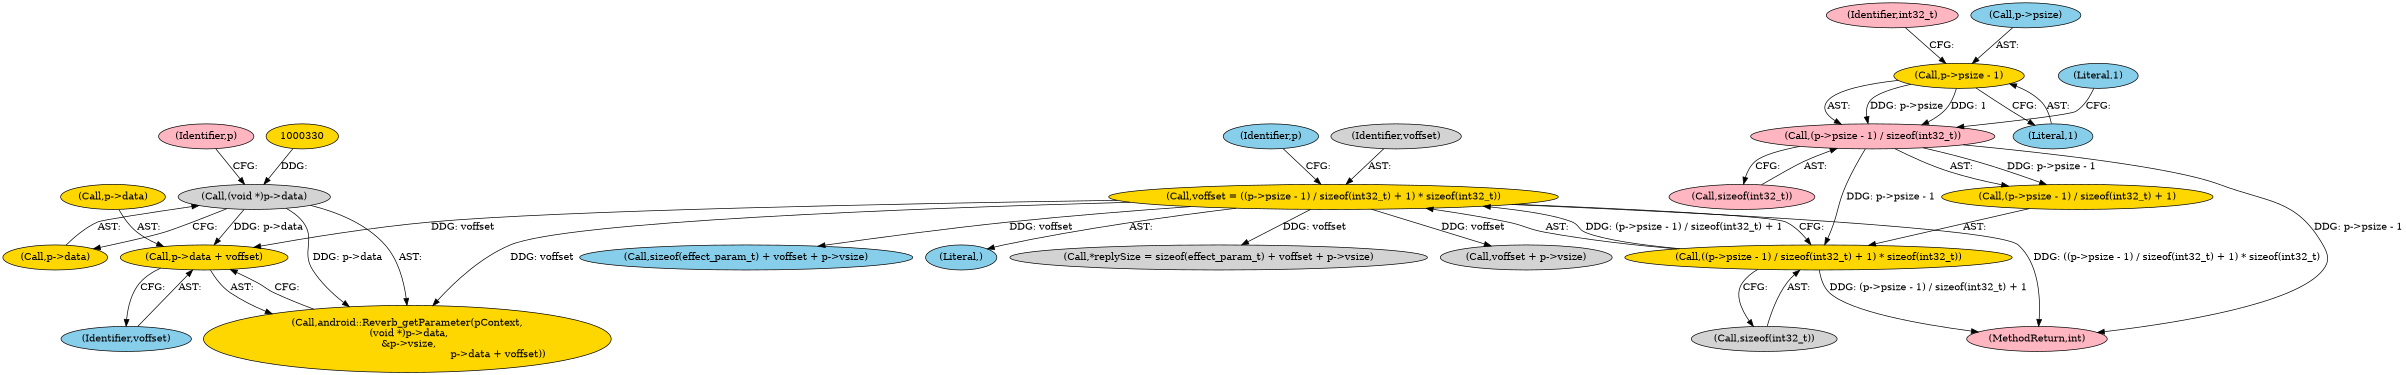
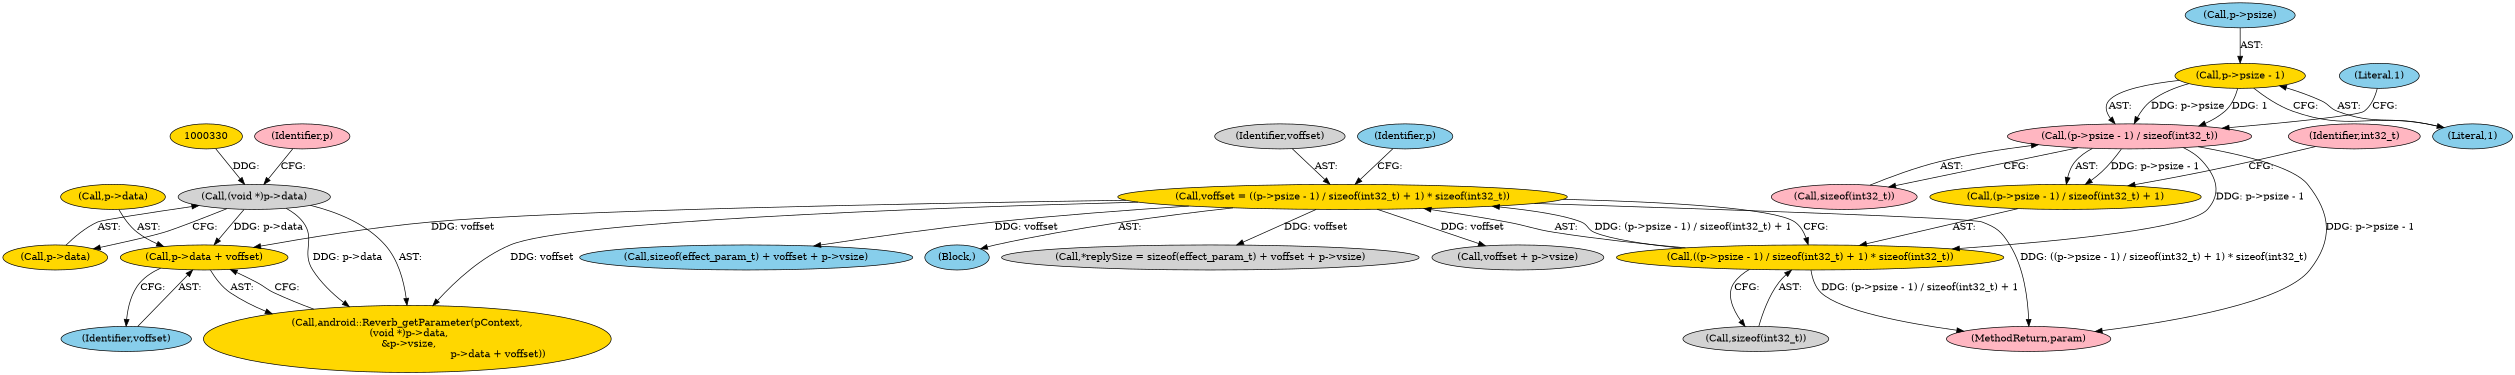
edge "(Identifier,int32_t)" -> "(Call,p->psize - 1)": now "(Identifier,int32_t)" -> "(Call,(p->psize - 1) / sizeof(int32_t) + 1)"
node "(Literal,)": label "(Literal,)" -> "(Block,)"
node "(MethodReturn,int)": label "(MethodReturn,int)" -> "(MethodReturn,param)"
